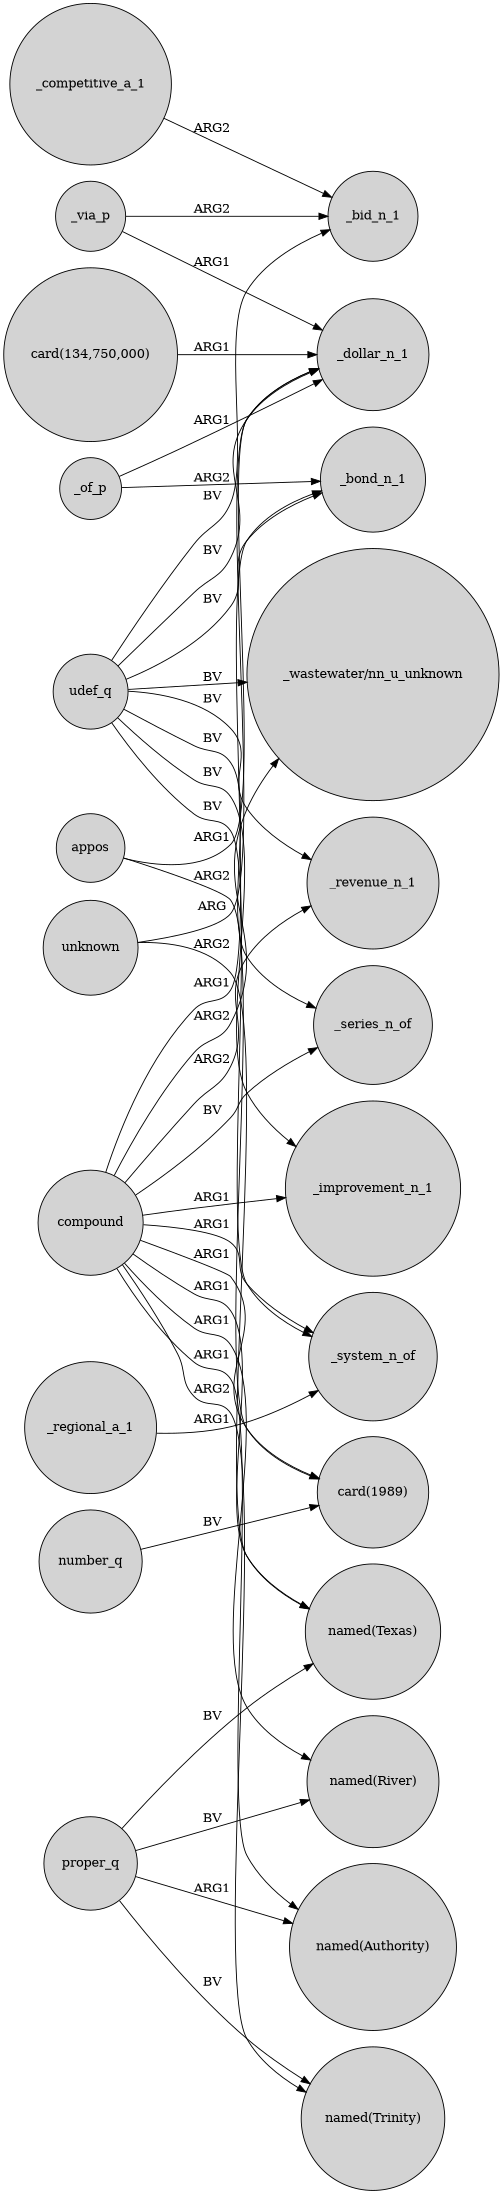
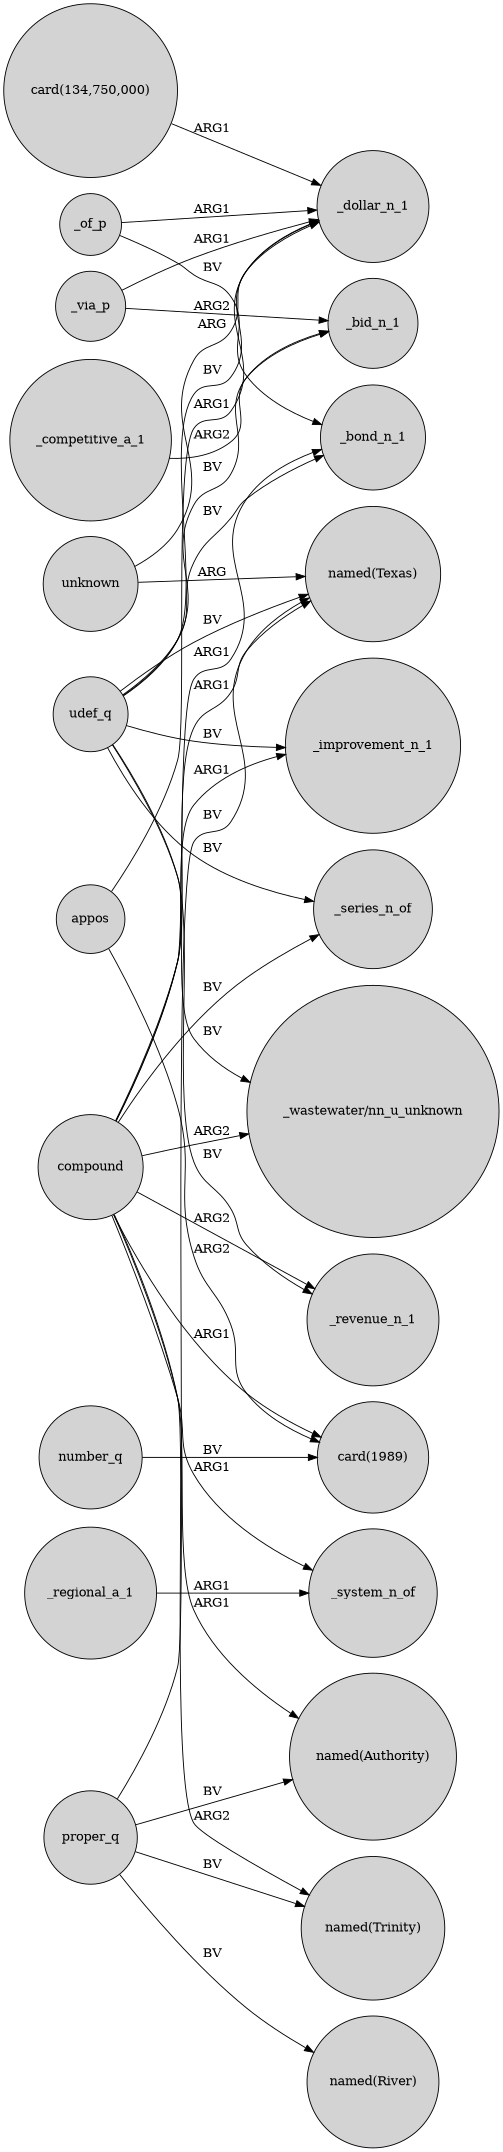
edge "_of_p" -> "_bond_n_1": label "ARG2" -> "BV"
edge "unknown" -> "named(Texas)": label "ARG2" -> "ARG"
edge "udef_q" -> "_system_n_of": now "udef_q" -> "named(Texas)"
edge "compound" -> "named(River)": removed, label "ARG1"
edge "proper_q" -> "named(Authority)": label "ARG1" -> "BV"
